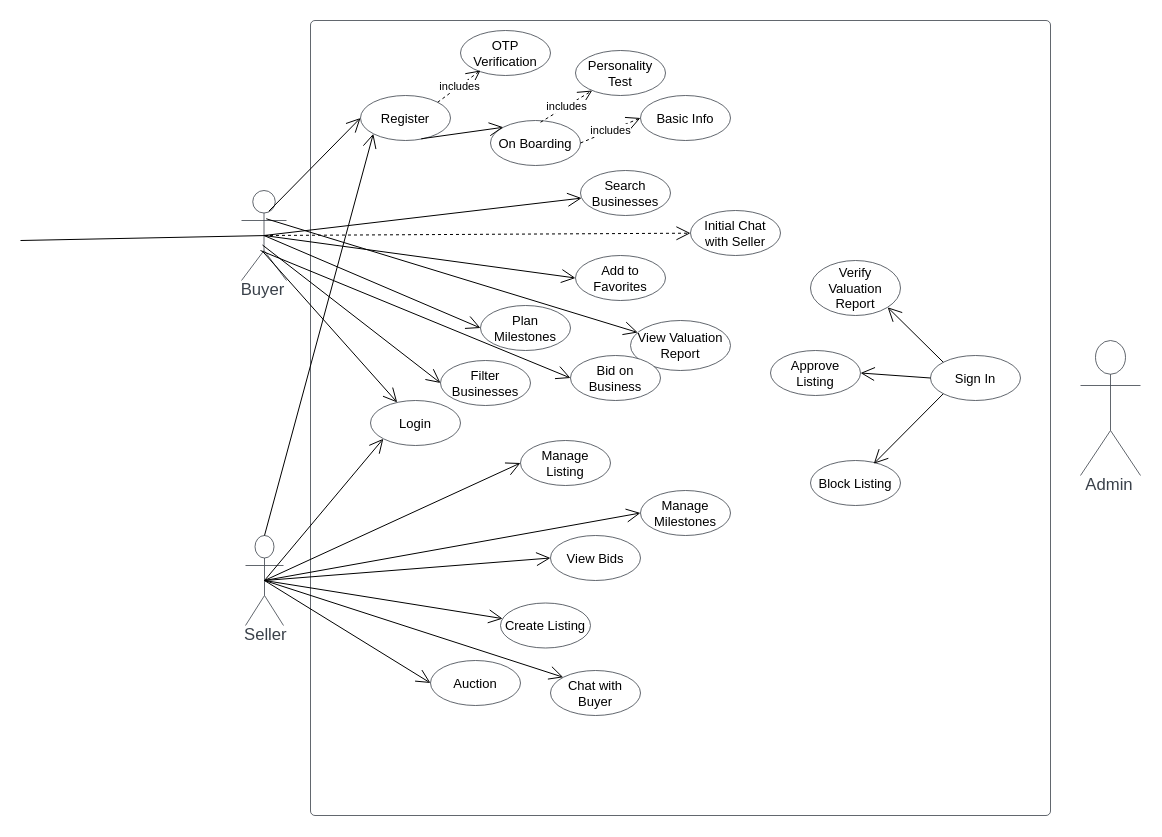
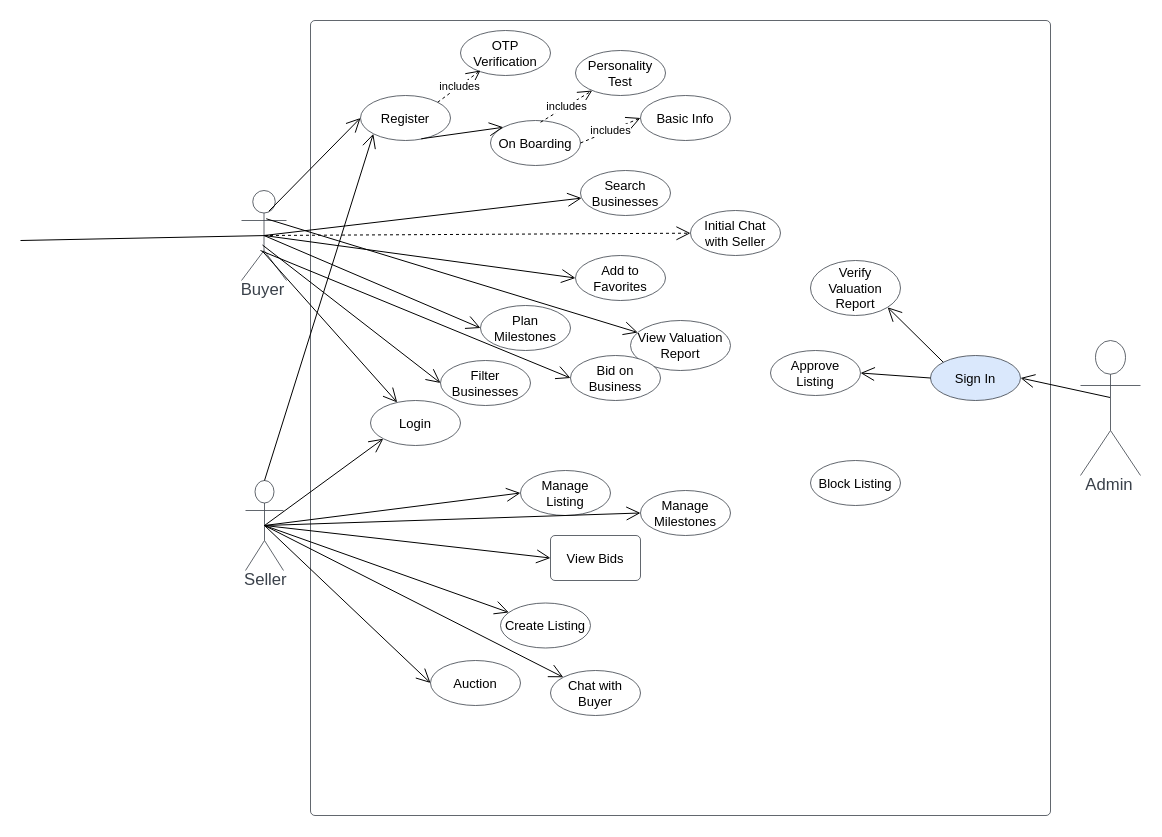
node "Sign In": fillcolor #ffffff -> #dae8fc
edge "Admin" -> "Sign In": added
edge "Sign In" -> "Block Listing": removed
node "Manage Listing": moved (566, 463) -> (566, 493)
node "View Bids": shape ellipse -> rounded rectangle
node "Seller": moved (265, 581) -> (265, 526)
